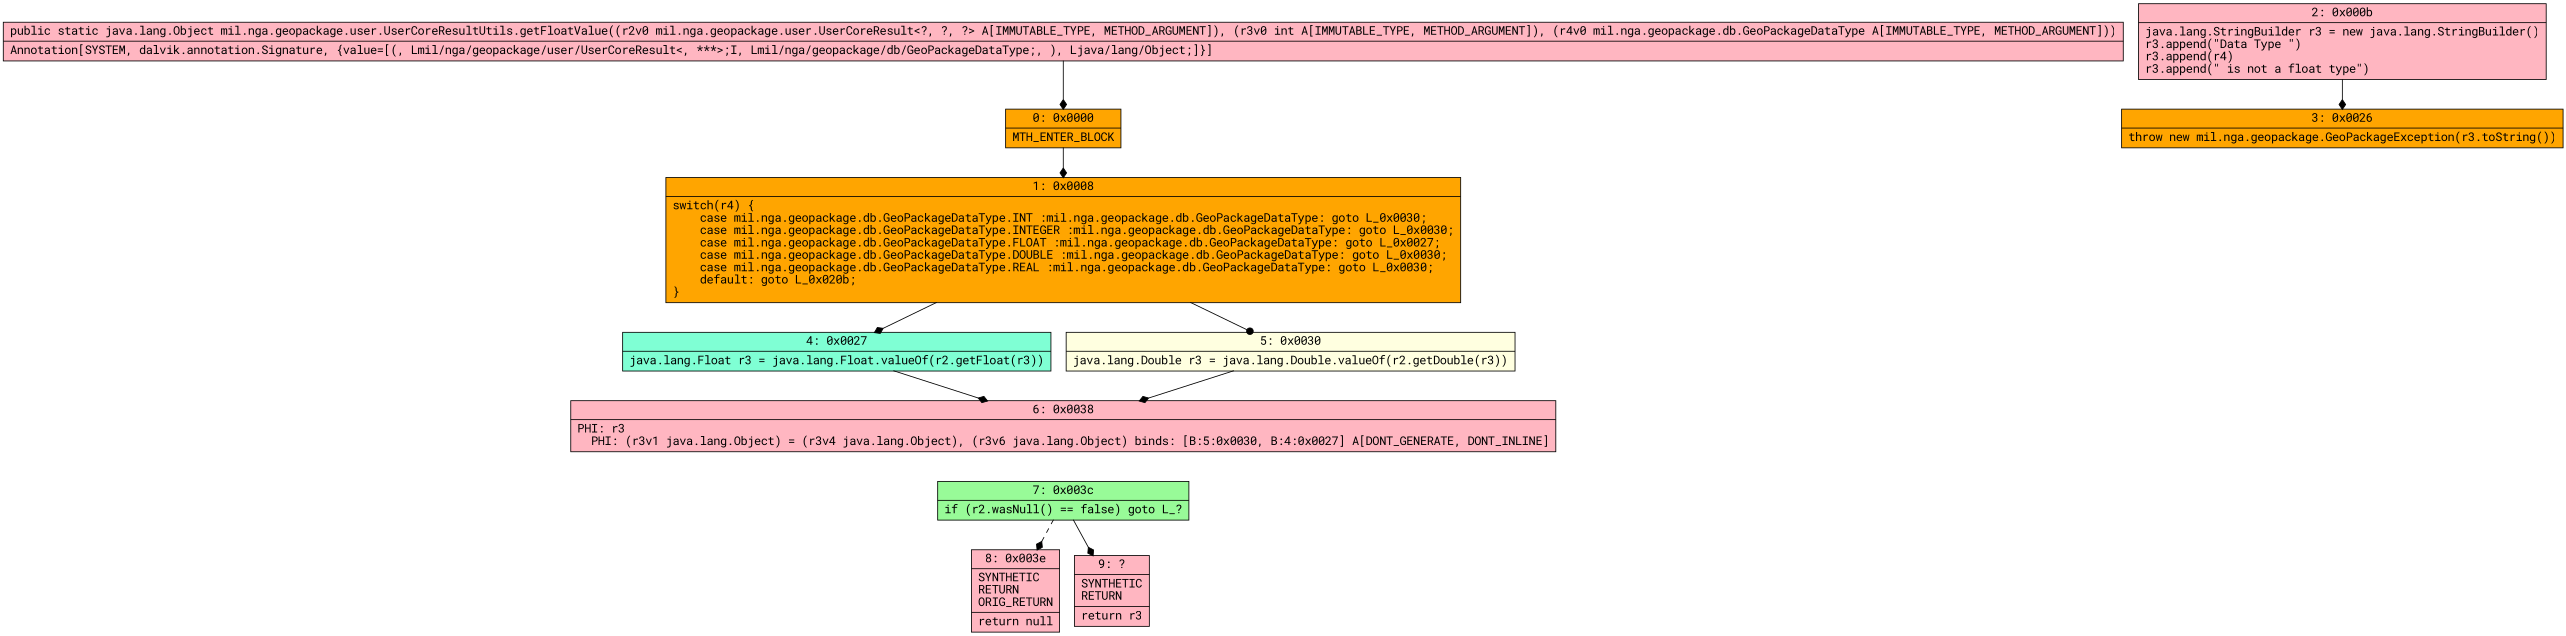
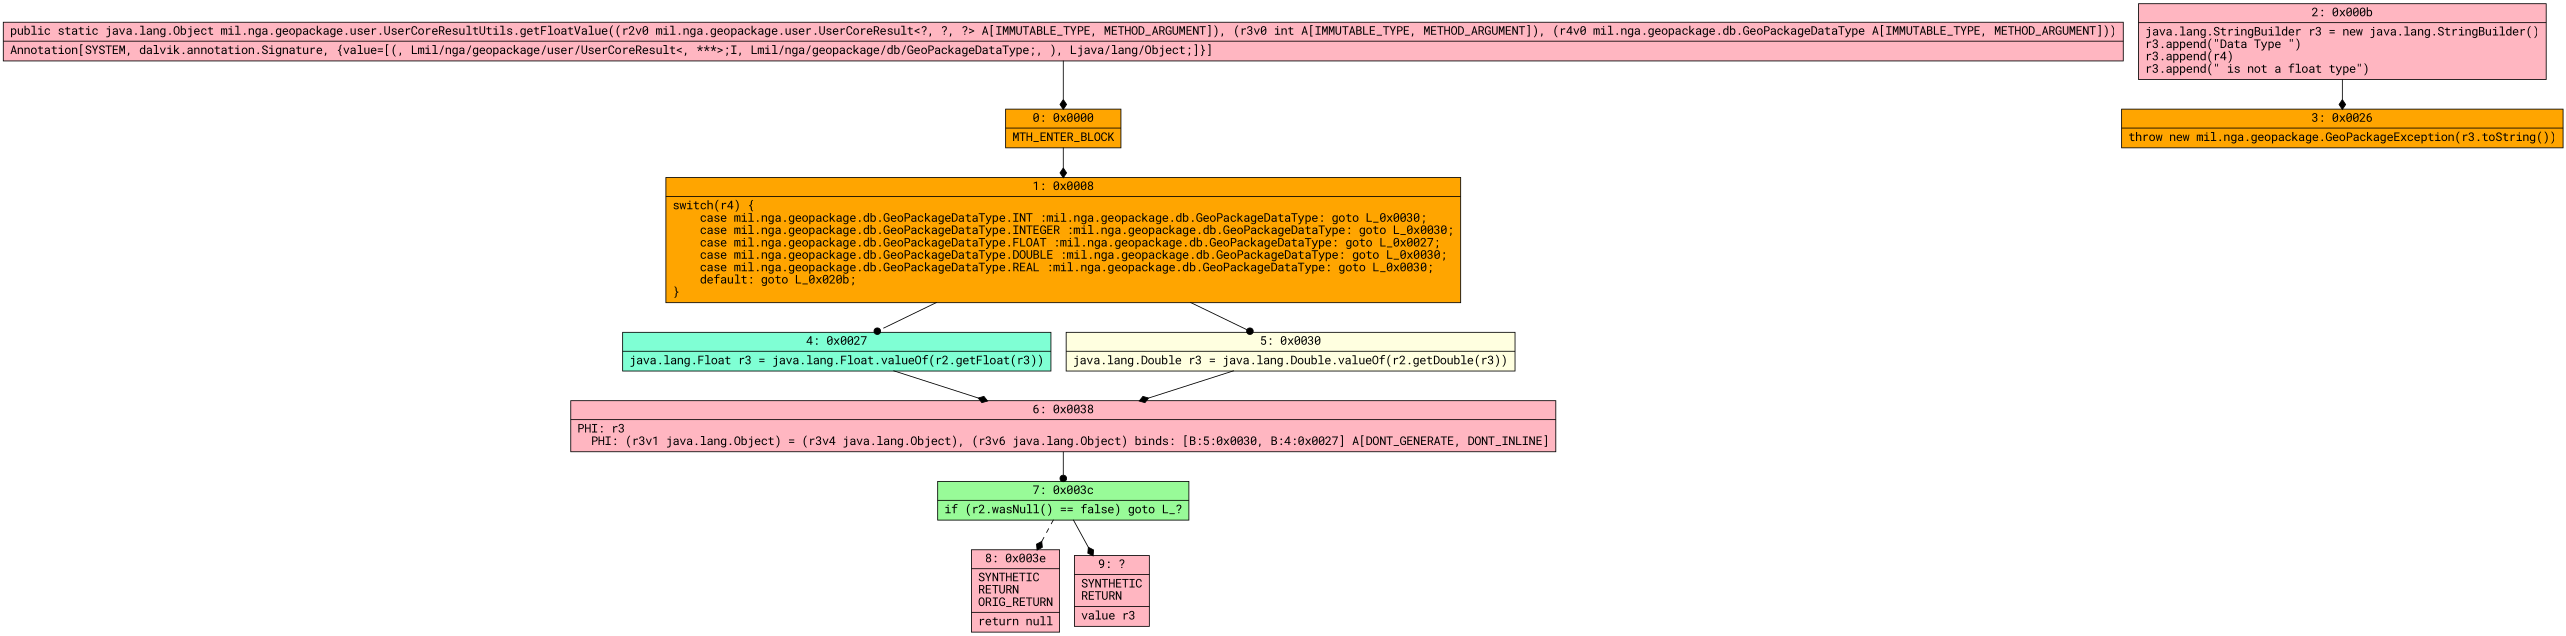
edge "1: 0x0008" -> "4: 0x0027": arrowhead diamond -> dot
edge "6: 0x0038" -> "7: 0x003c": added
node "9: ?": text "return r3" -> "value r3"
